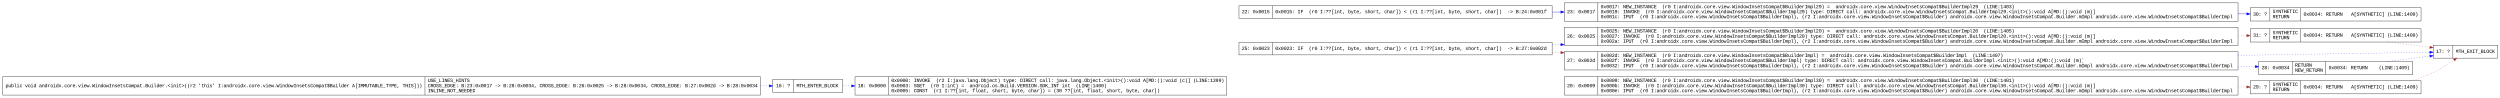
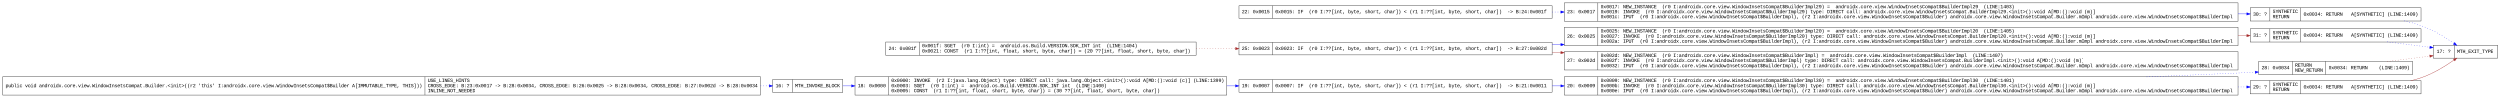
edge "22: 0x0015" -> "23: 0x0017": style solid -> dotted
edge "26: 0x0025" -> "31: ?": style dotted -> solid
edge "25: 0x0023" -> "26: 0x0025": style dotted -> solid
edge "31: ?" -> "17: ?": color brown -> blue
node "24: 0x001f": added
node "17: ?": text "MTH_EXIT_BLOCK" -> "MTH_EXIT_TYPE"
edge "25: 0x0023" -> "27: 0x002d": style dotted -> solid
edge "27: 0x002d" -> "17: ?": now "30: ?" -> "17: ?"
edge "28: 0x0034" -> "17: ?": color blue -> brown
edge "27: 0x002d" -> "28: 0x0034": now "20: 0x0009" -> "28: 0x0034"
edge "29: ?" -> "17: ?": style dotted -> solid
node "16: ?": text "MTH_ENTER_BLOCK" -> "MTH_INVOKE_BLOCK"
edge "16: ?" -> "18: 0x0000": style dotted -> solid
node "19: 0x0007": added
edge "20: 0x0009" -> "29: ?": color brown -> blue
